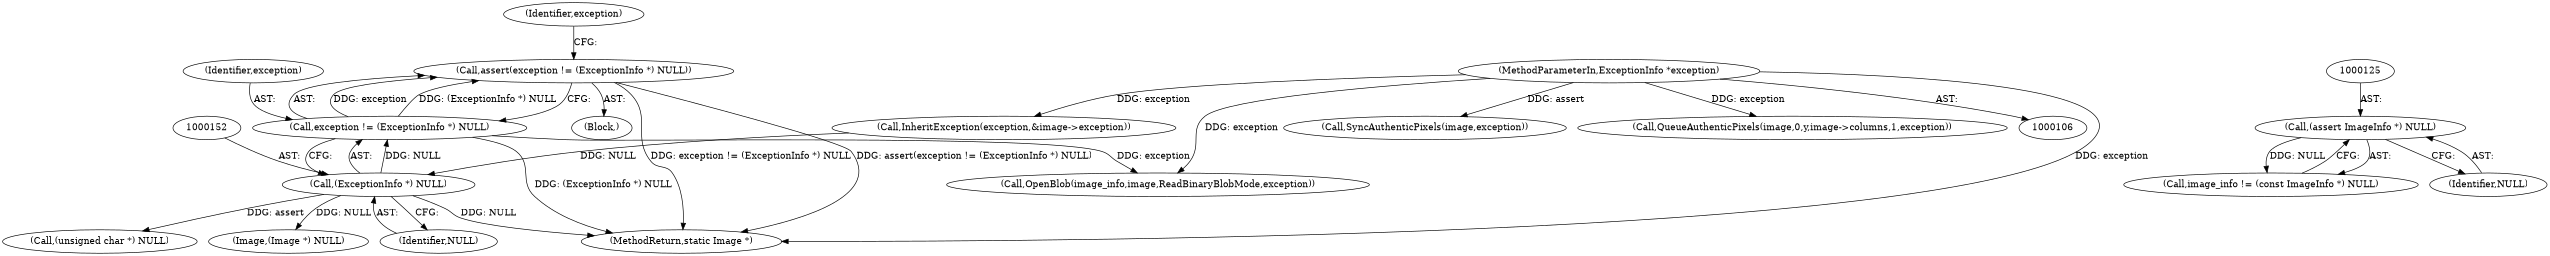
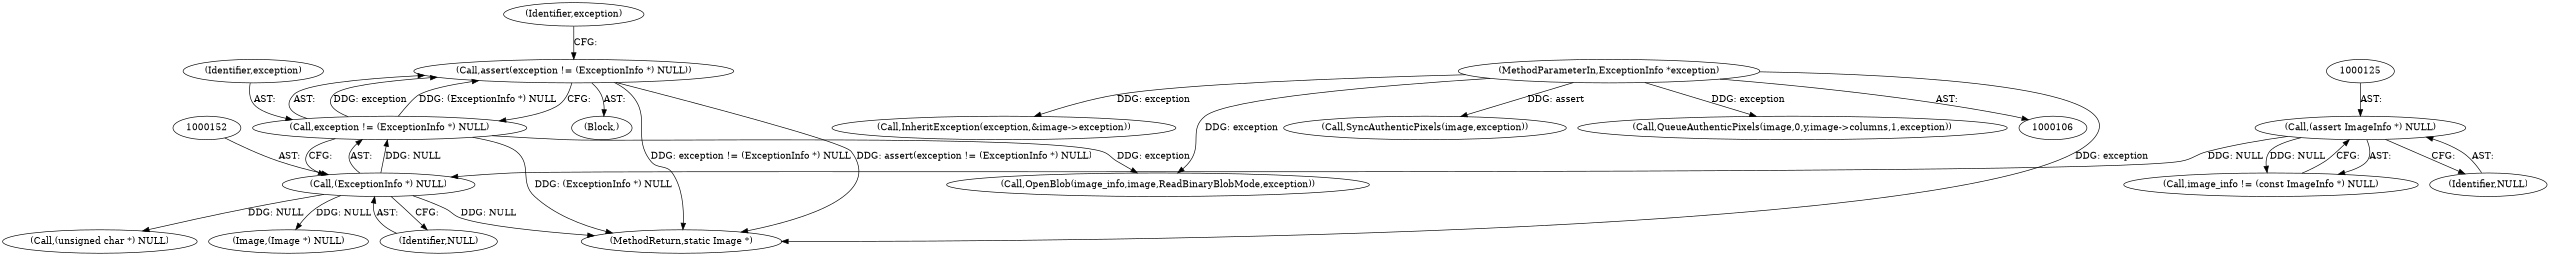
edge "(Call,InheritException(exception,&image->exception))" -> "(Call,(ExceptionInfo *) NULL)": now "(Call,(assert ImageInfo *) NULL)" -> "(Call,(ExceptionInfo *) NULL)"
edge "(Call,(ExceptionInfo *) NULL)" -> "(Call,(unsigned char *) NULL)": label "DDG: assert" -> "DDG: NULL"
